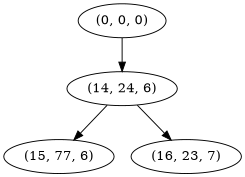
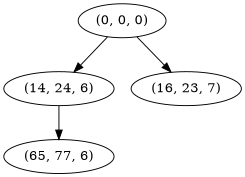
edge "(14, 24, 6)" -> "(16, 23, 7)": now "(0, 0, 0)" -> "(16, 23, 7)"
node "(15, 77, 6)": label "(15, 77, 6)" -> "(65, 77, 6)"
